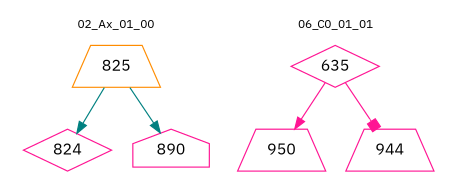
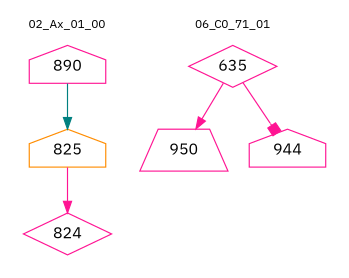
cluster "06_C0_01_01": label "06_C0_01_01" -> "06_C0_71_01"
node "825": shape trapezium -> house
edge "825" -> "824": color teal -> deeppink
edge "825" -> "890": reversed
node "944": shape trapezium -> house
